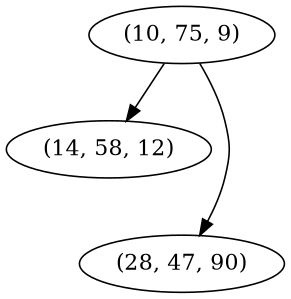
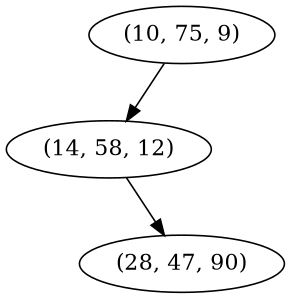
edge "(10, 75, 9)" -> "(28, 47, 90)": now "(14, 58, 12)" -> "(28, 47, 90)"
